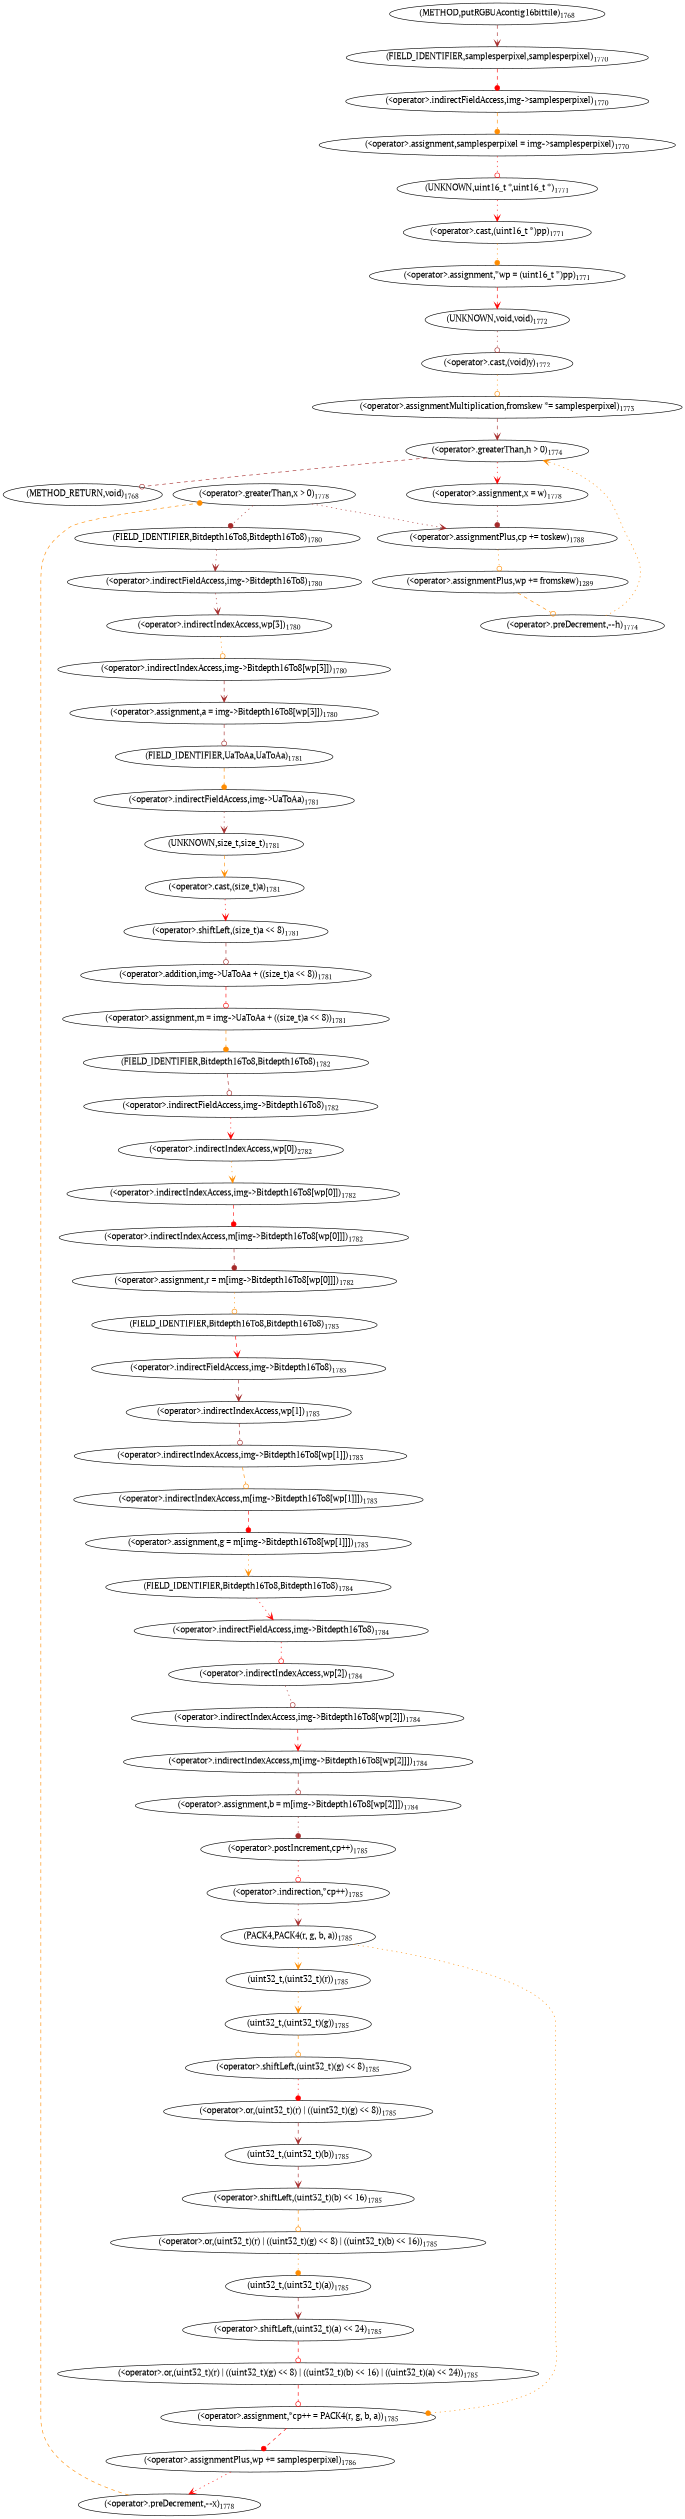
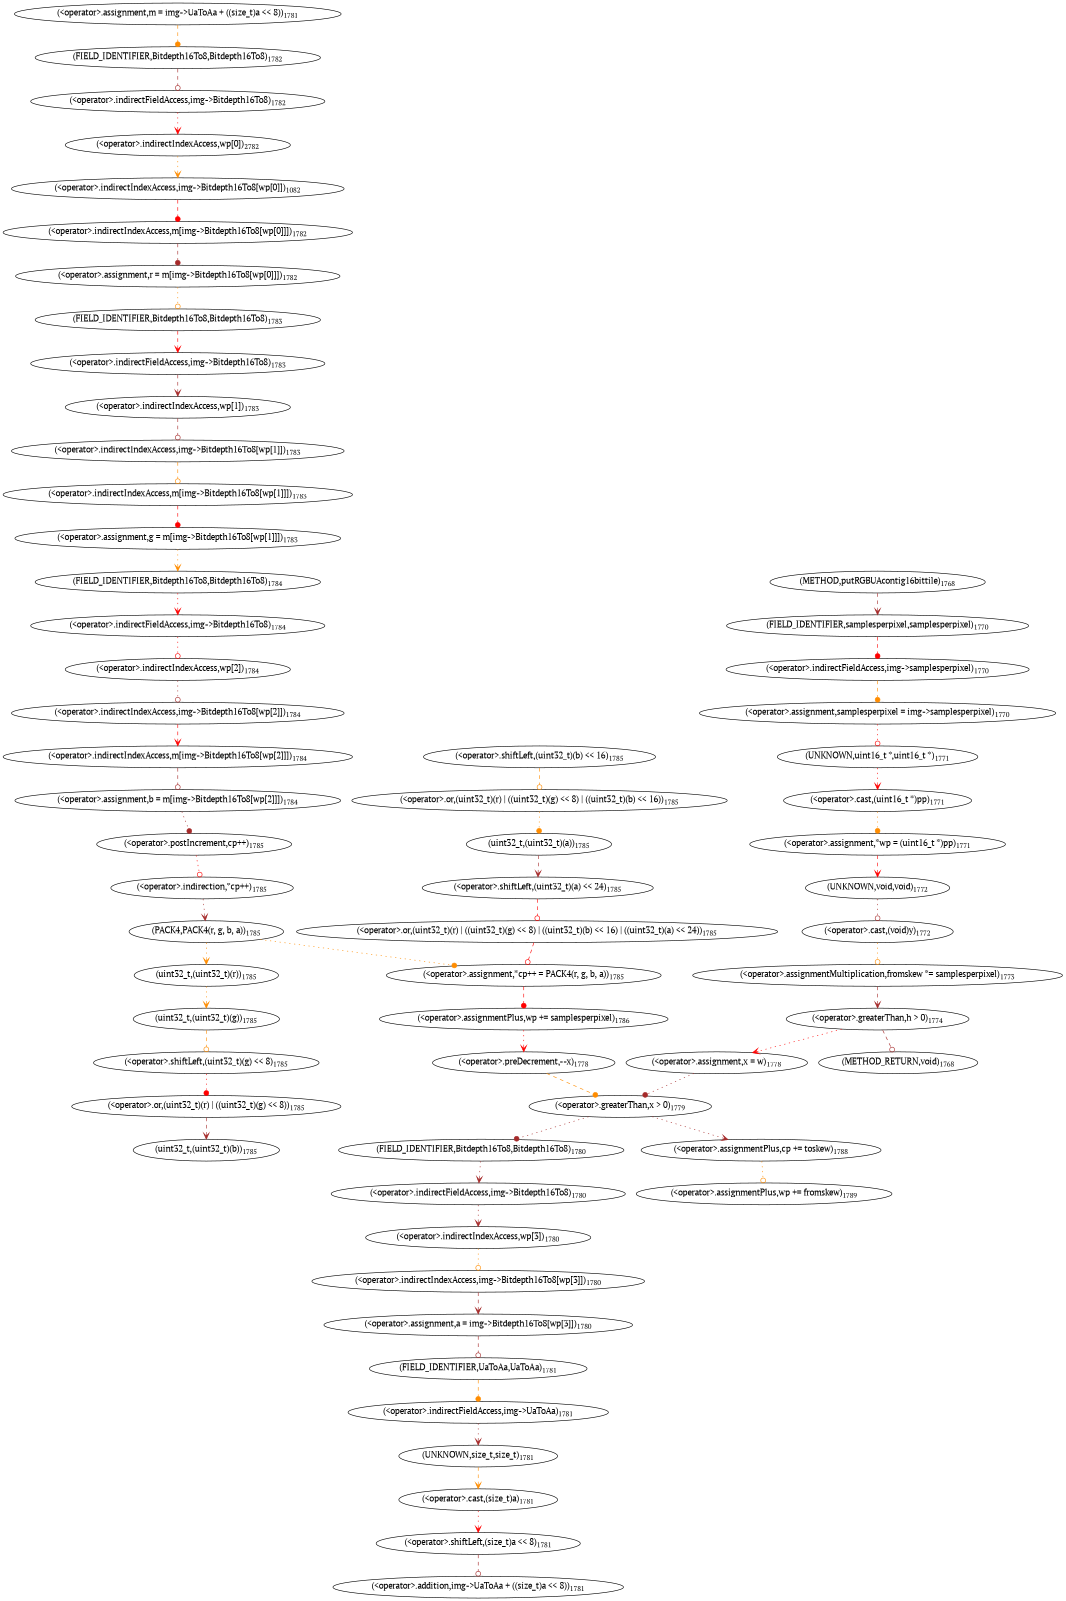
node "(<operator>.greaterThan,x > 0)": text "1778" -> "1779"
edge "(<operator>.assignment,x = w)" -> "(<operator>.assignmentPlus,cp += toskew)": now "(<operator>.assignment,x = w)" -> "(<operator>.greaterThan,x > 0)"
node "(<operator>.assignmentPlus,wp += fromskew)": text "1289" -> "1789"
node "(<operator>.preDecrement,--h)": removed
edge "(<operator>.addition,img->UaToAa + ((size_t)a << 8))" -> "(<operator>.assignment,m = img->UaToAa + ((size_t)a << 8))": removed
node "(<operator>.indirectIndexAccess,img->Bitdepth16To8[wp[0]])": text "1782" -> "1082"
edge "(uint32_t,(uint32_t)(b))" -> "(<operator>.shiftLeft,(uint32_t)(b) << 16)": removed
